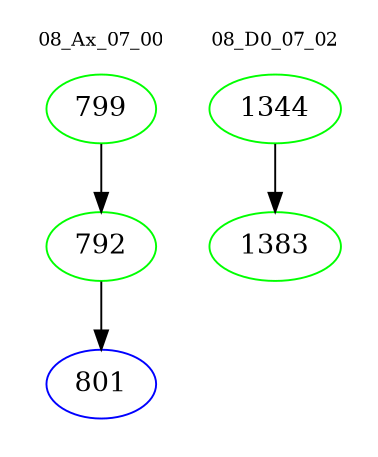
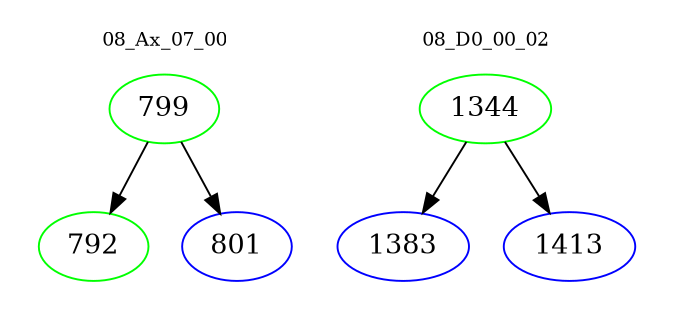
cluster "08_D0_07_02": label "08_D0_07_02" -> "08_D0_00_02"
node "1383": color green -> blue
node "1413": added
edge "792" -> "801": now "799" -> "801"
